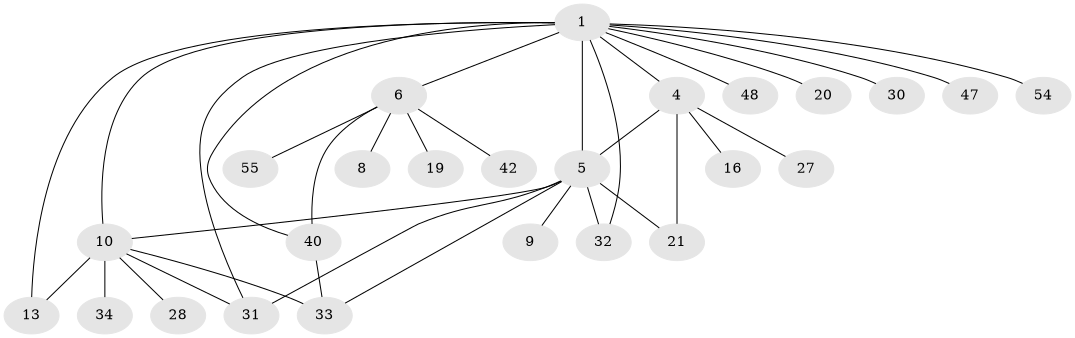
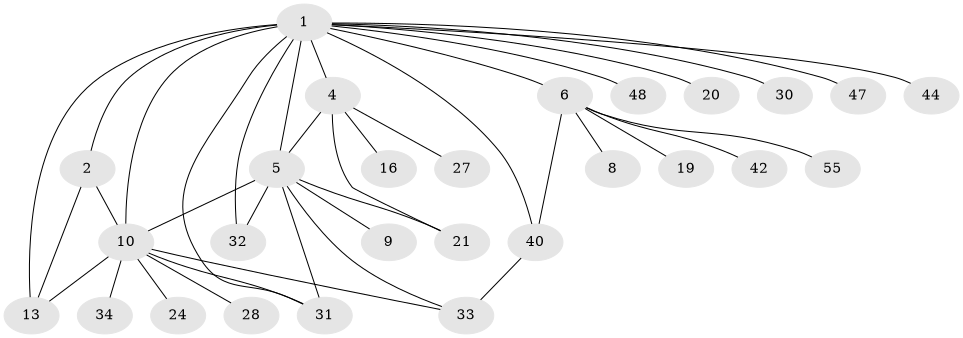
node "54": label "54" -> "44"
node "2": added
node "24": added
